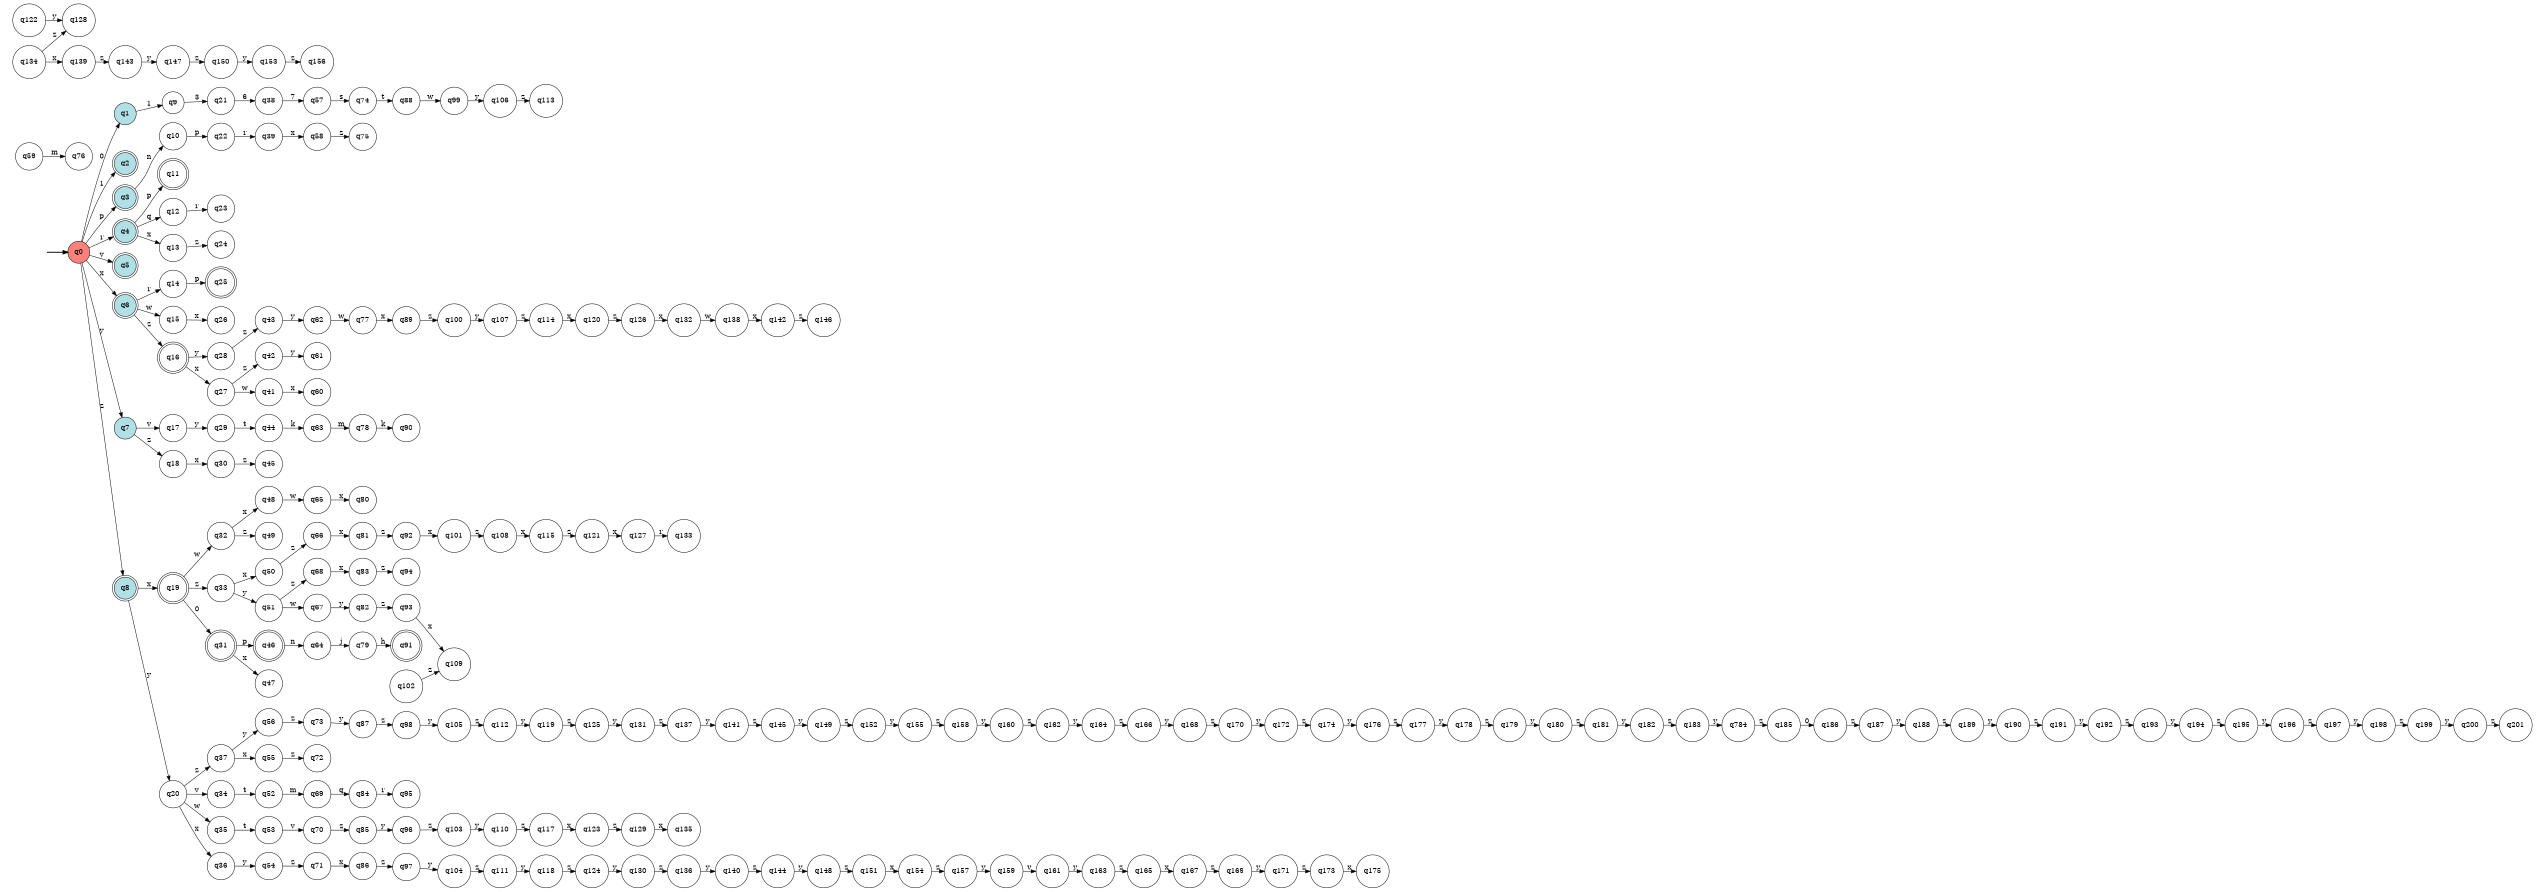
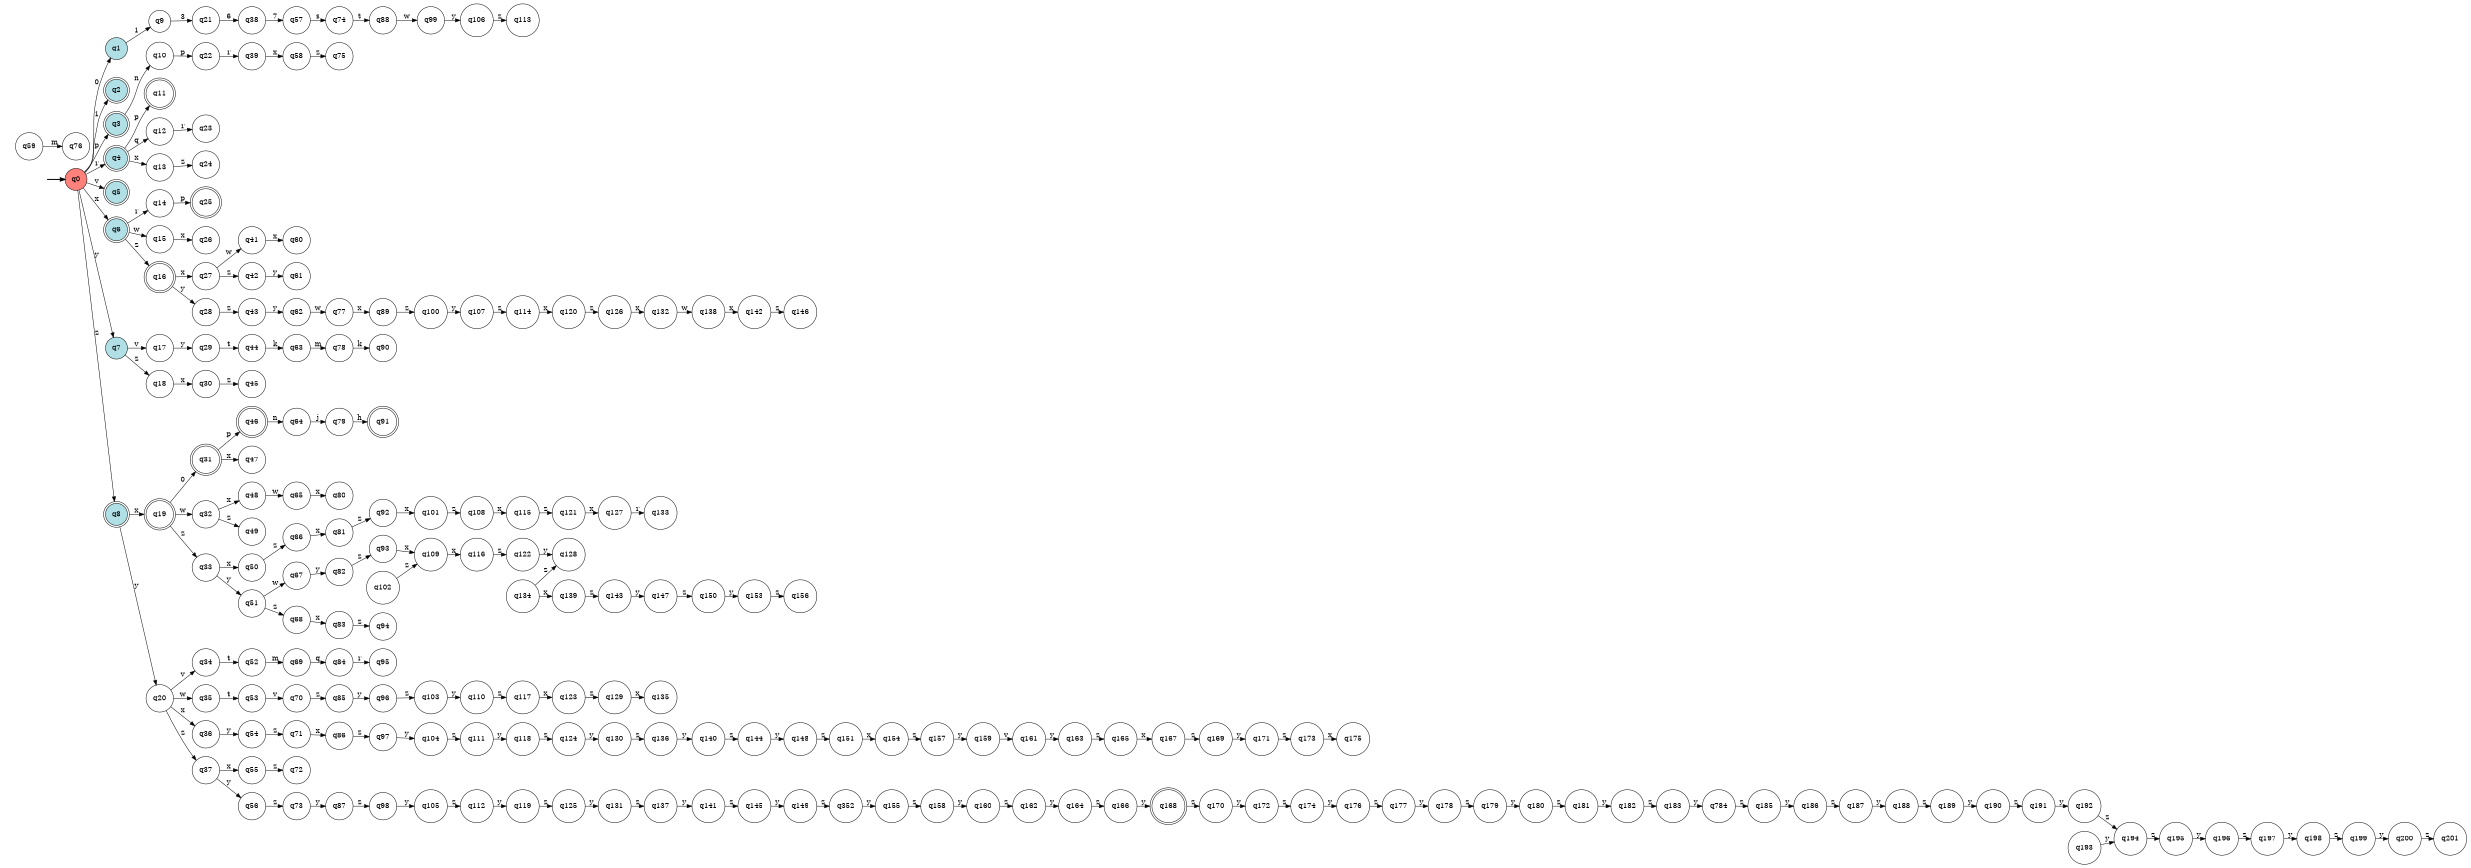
node "q116": added
edge "q185" -> "q186": label "0" -> "y"
node "q152": label "q152" -> "q352"
node "q168": shape circle -> doublecircle
edge "q192" -> "q193": now "q192" -> "q194"
